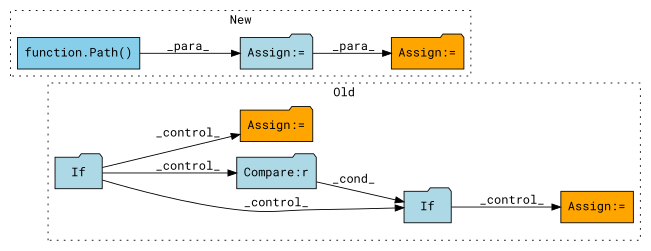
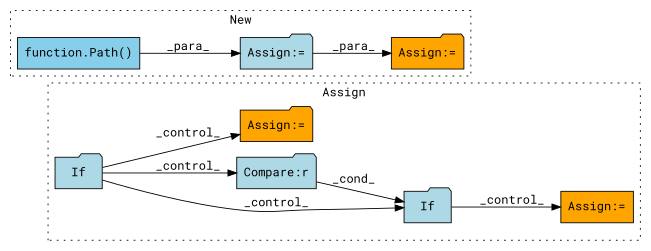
cluster "Old": label "Old" -> "Assign"
